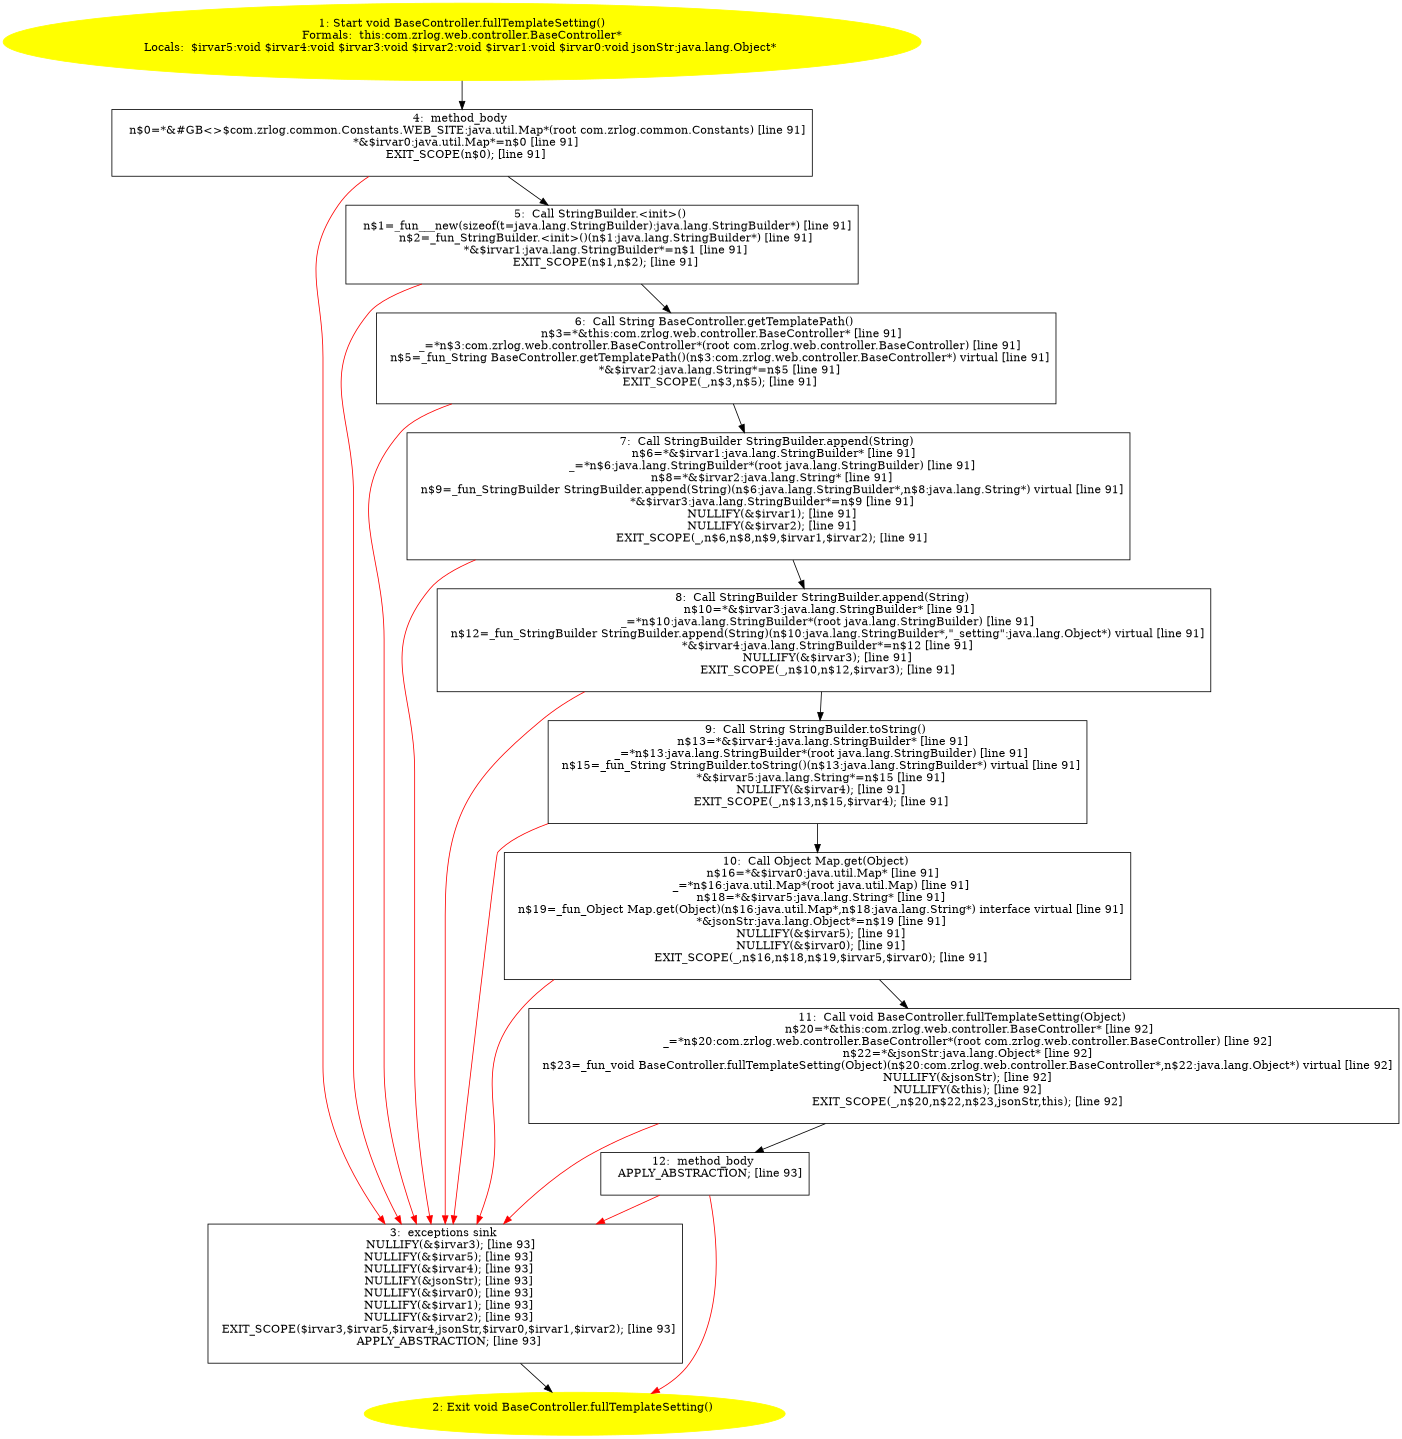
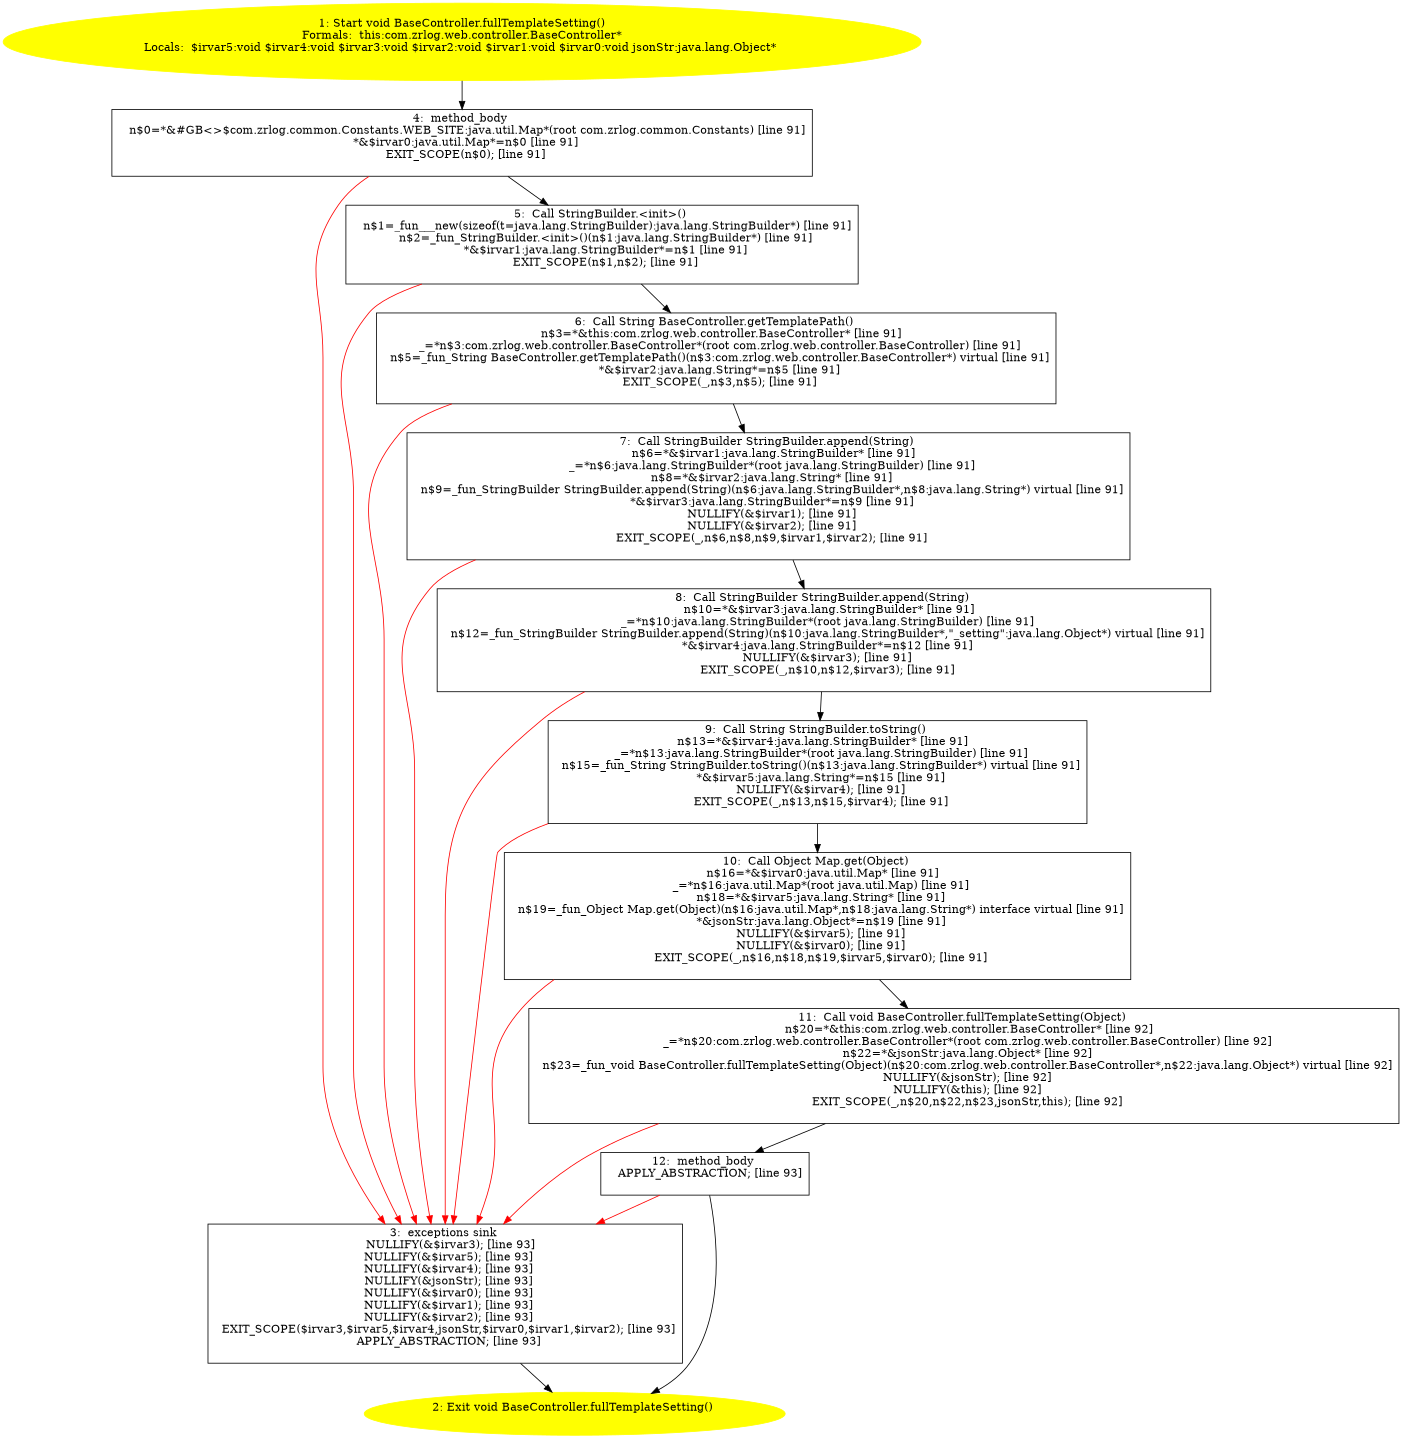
edge "12:  method_body APPLY_ABSTRACTION; [line 93]" -> "2: Exit void BaseController.fullTemplateSetting()": color red -> black
